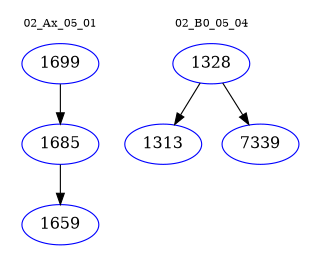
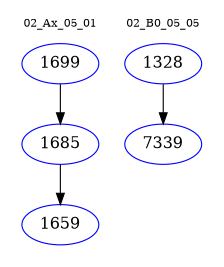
cluster "02_B0_05_04": label "02_B0_05_04" -> "02_B0_05_05"
node "1313": removed
